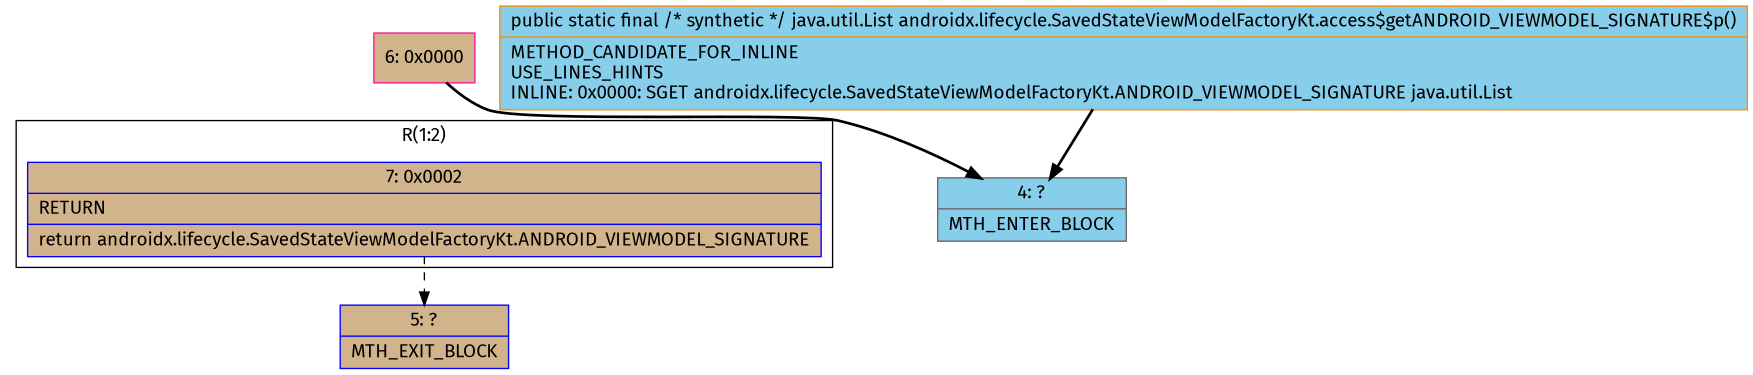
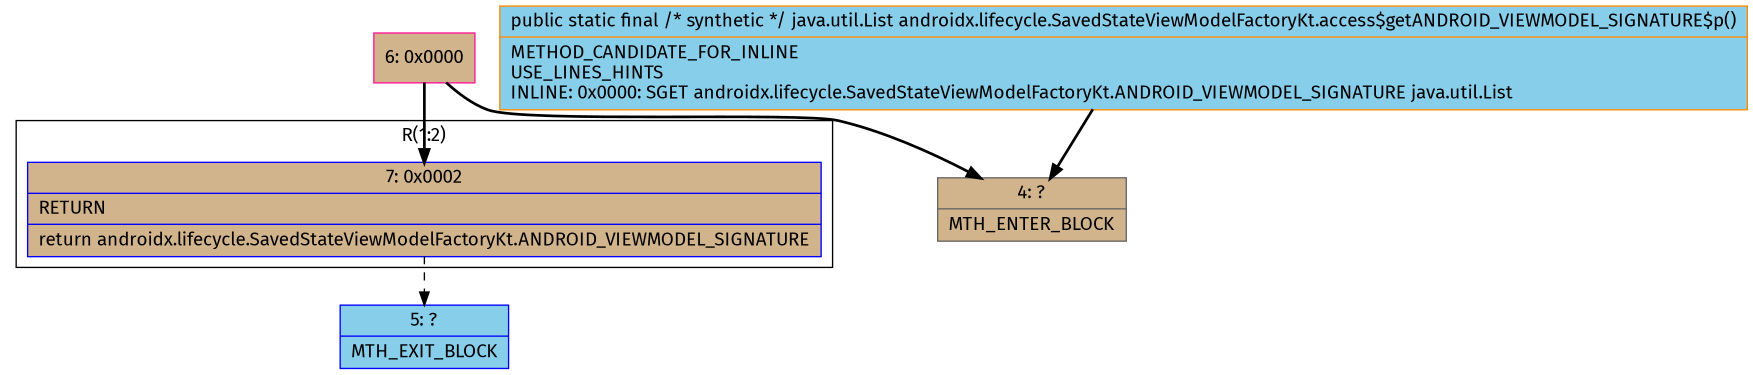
edge "6: 0x0000" -> "7: 0x0002": added
node "4: ?": fillcolor skyblue -> tan
node "5: ?": fillcolor tan -> skyblue
